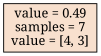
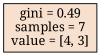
node "value = 0.49 samples = 7 value = [4, 3]": label "value = 0.49 samples = 7 value = [4, 3]" -> "gini = 0.49 samples = 7 value = [4, 3]"
